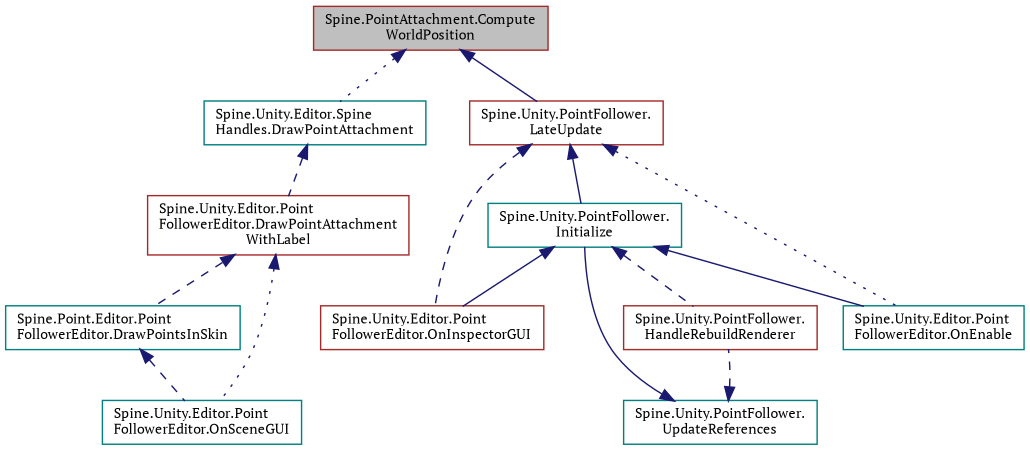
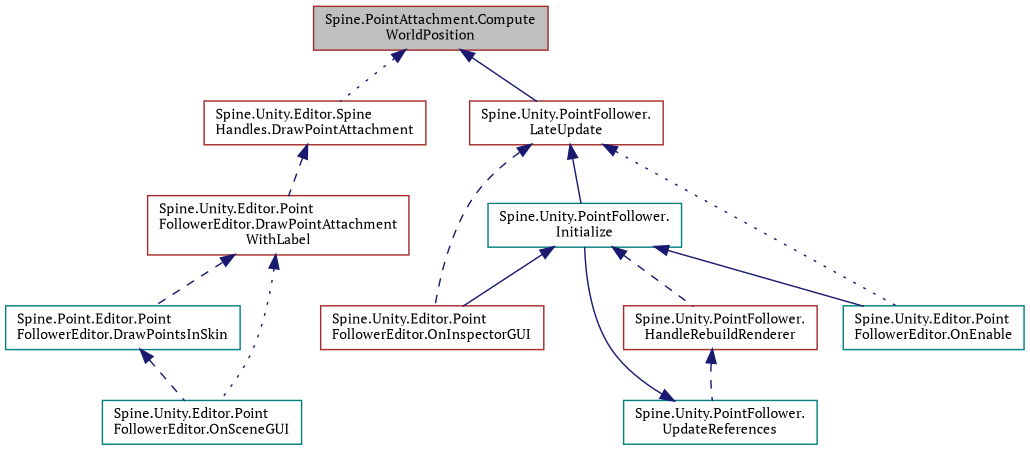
node "Spine.Unity.Editor.Spine Handles.DrawPointAttachment": color teal -> brown
edge "Spine.Unity.PointFollower. HandleRebuildRenderer" -> "Spine.Unity.PointFollower. UpdateReferences": reversed
